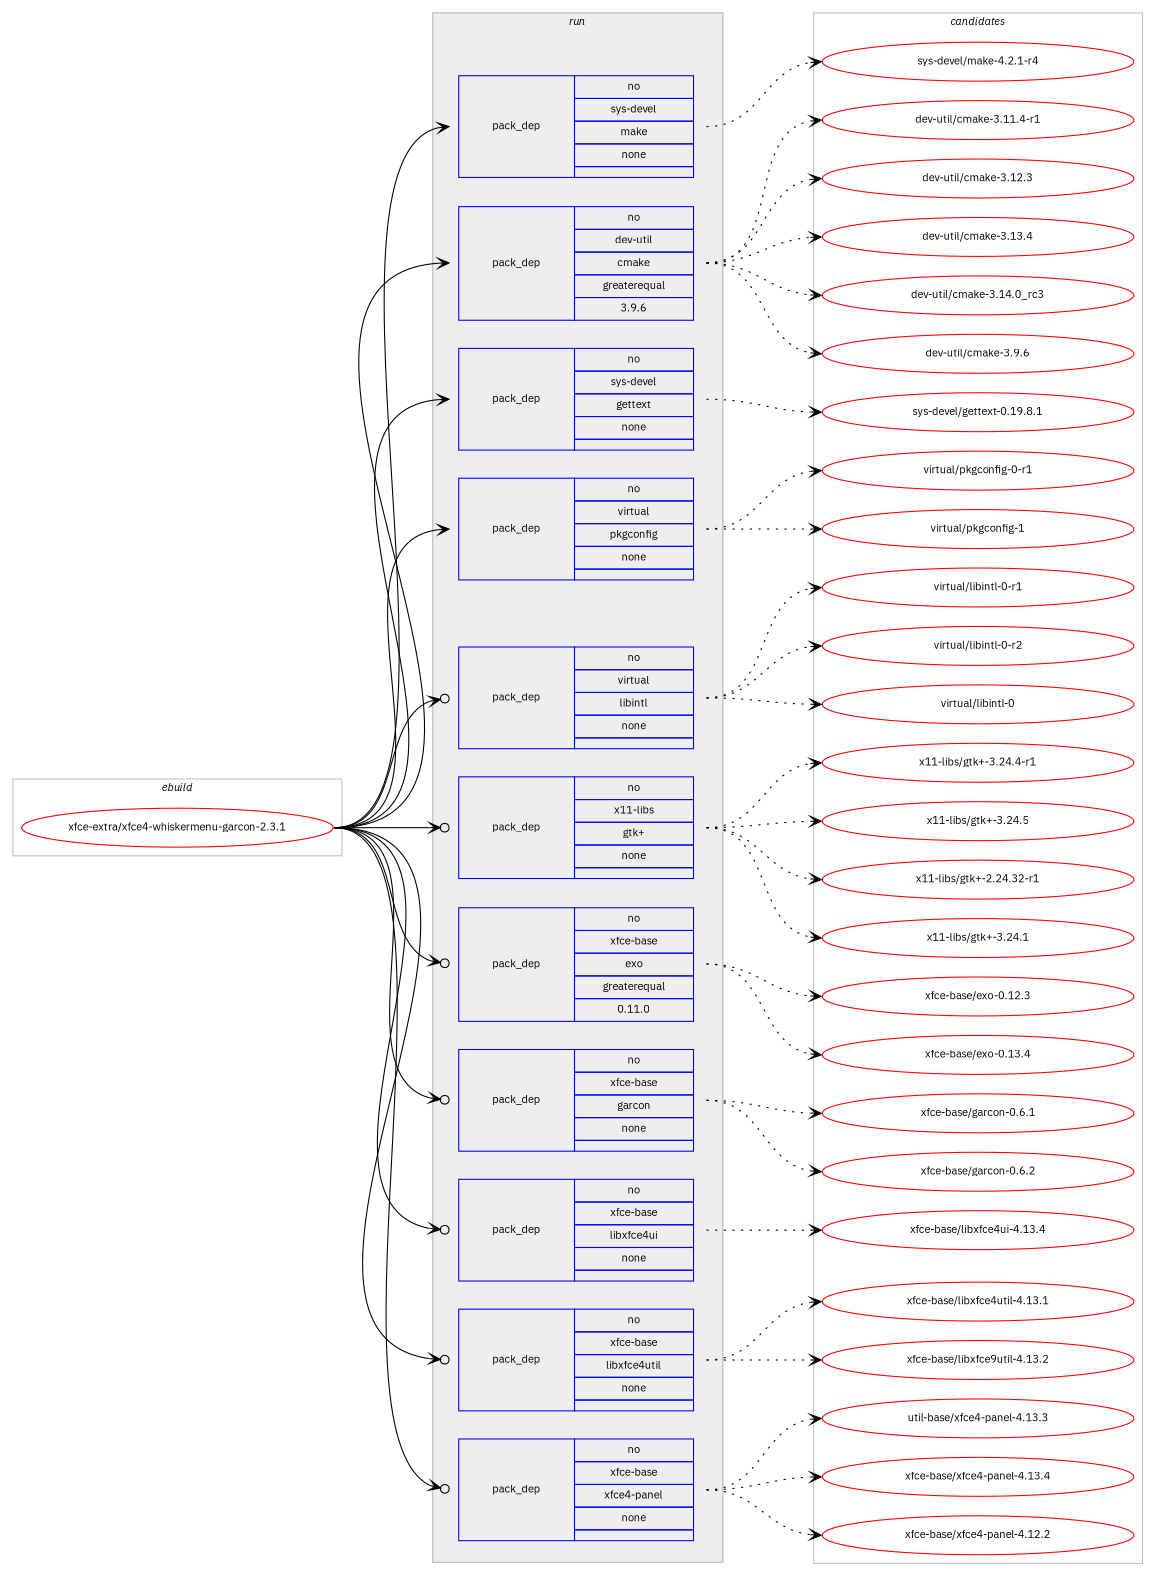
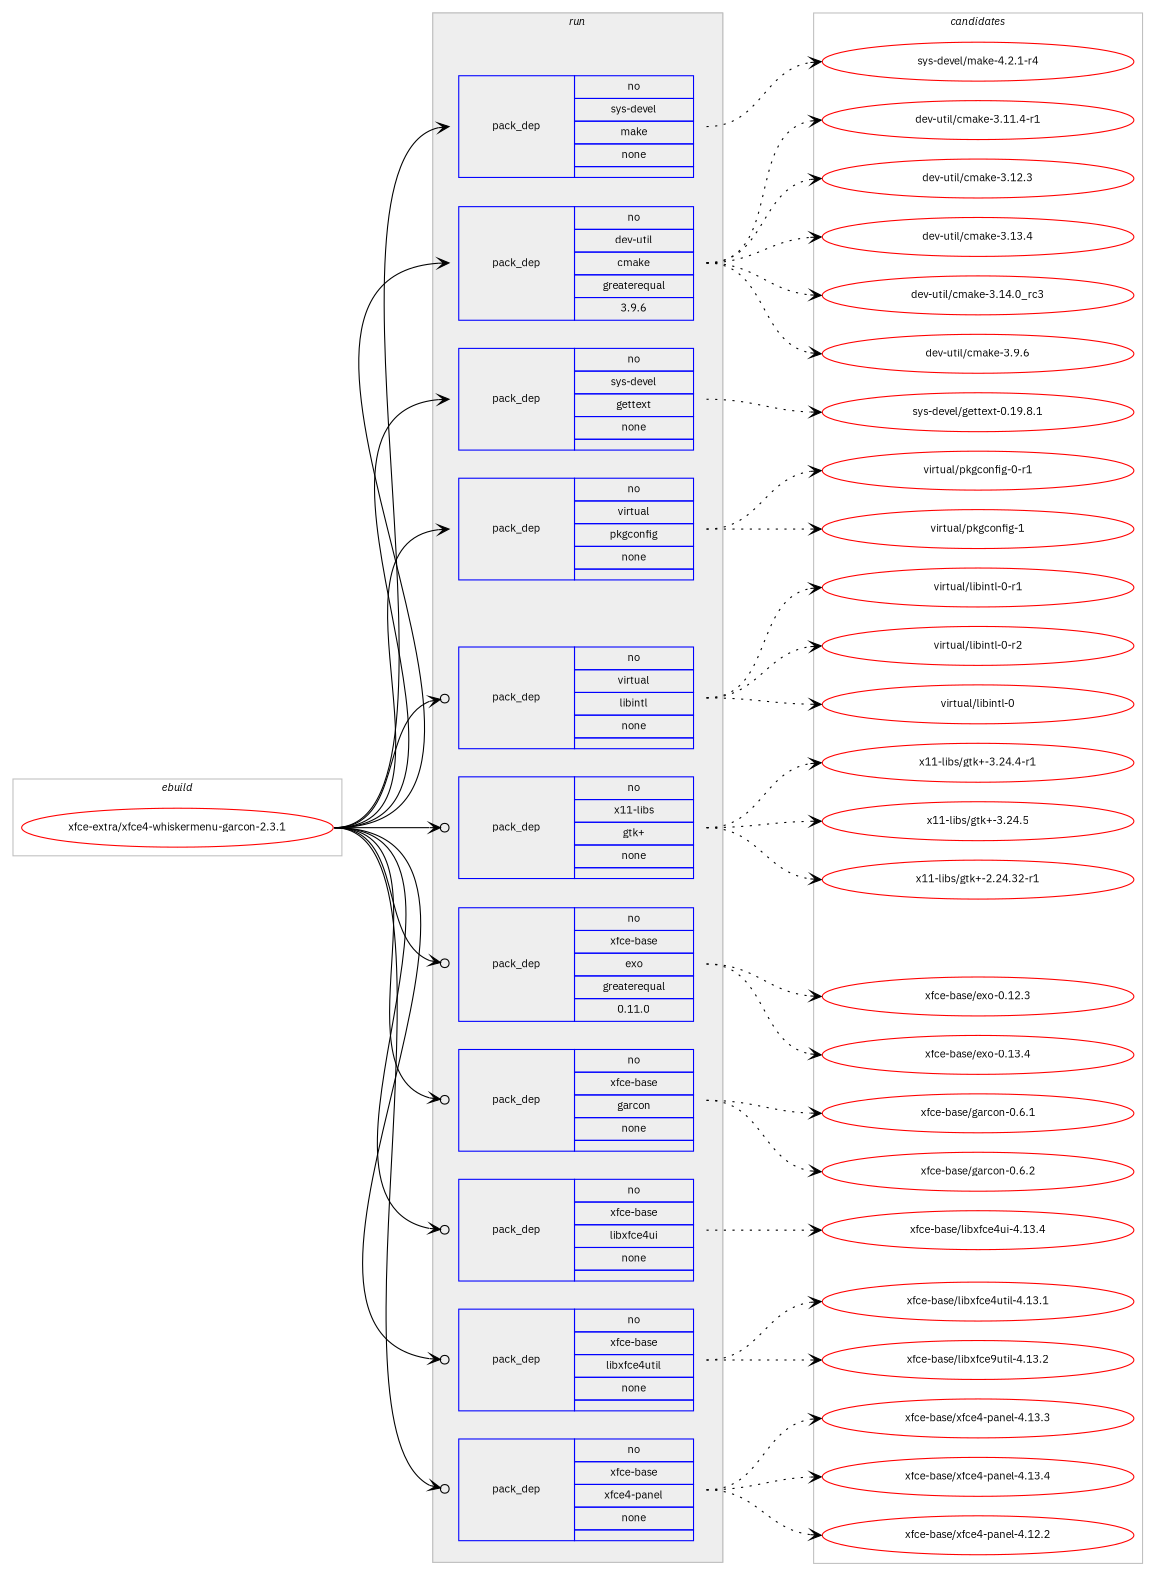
node "x11-libs/gtk+-3.24.1": removed
node "util-base/xfce4-panel-4.13.3": label "util-base/xfce4-panel-4.13.3" -> "xfce-base/xfce4-panel-4.13.3"
